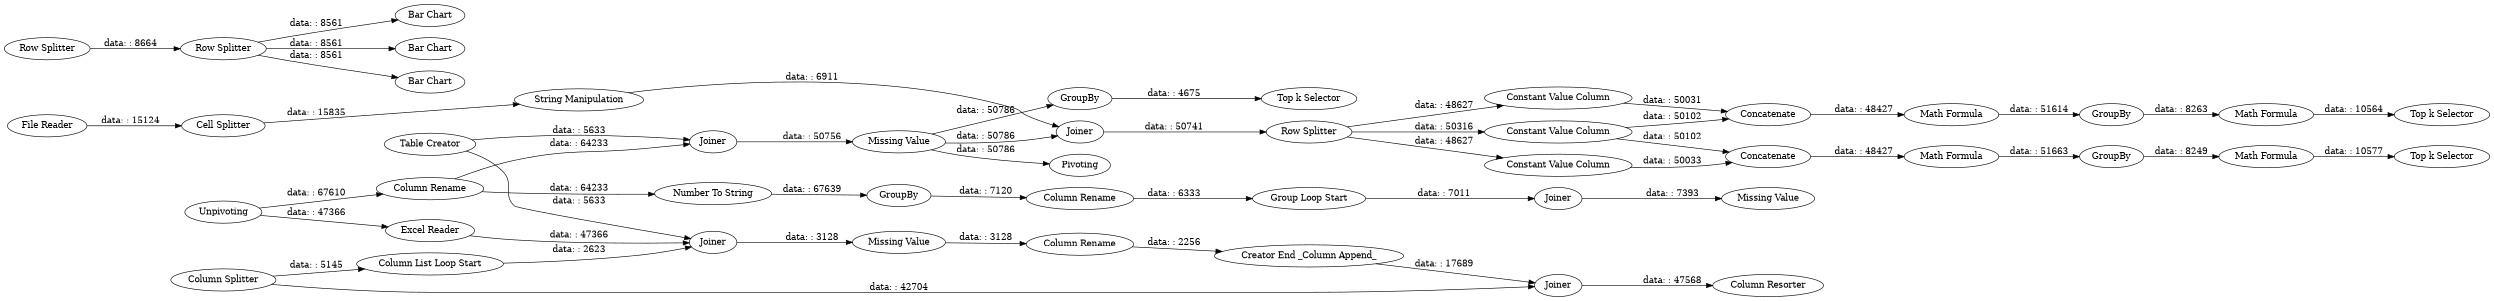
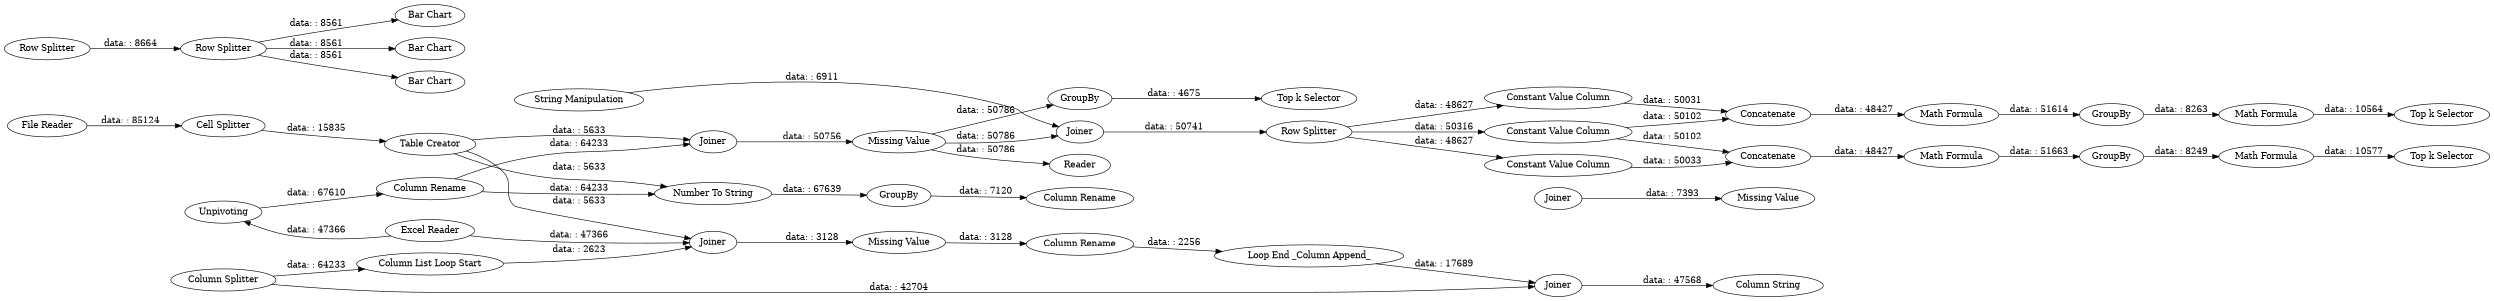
edge "Cell Splitter" -> "String Manipulation": now "Cell Splitter" -> "Table Creator"
edge "File Reader" -> "Cell Splitter": label "data: : 15124" -> "data: : 85124"
node "Pivoting": label "Pivoting" -> "Reader"
edge "Table Creator" -> "Number To String": added, label "data: : 5633"
node "Group Loop Start": removed
edge "Unpivoting" -> "Excel Reader": reversed
node "Creator End _Column Append_": label "Creator End _Column Append_" -> "Loop End _Column Append_"
edge "Column Splitter" -> "Column List Loop Start": label "data: : 5145" -> "data: : 64233"
node "Column Resorter": label "Column Resorter" -> "Column String"
